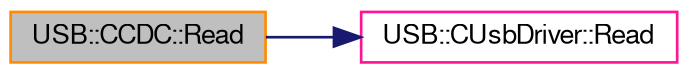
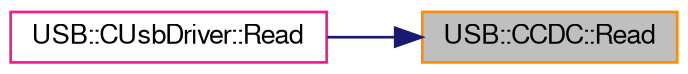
edge "USB::CCDC::Read" -> "USB::CUsbDriver::Read": reversed
